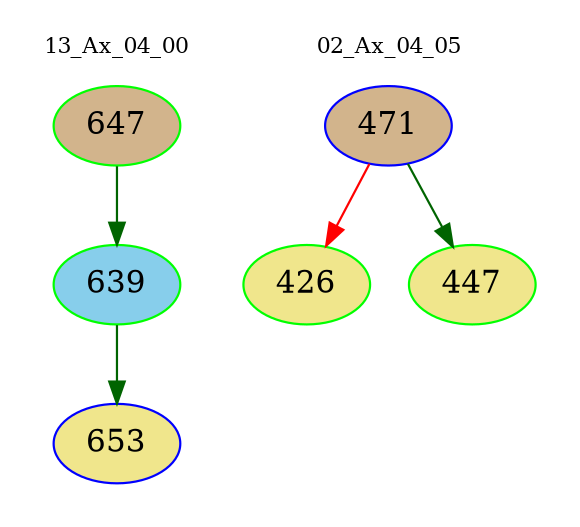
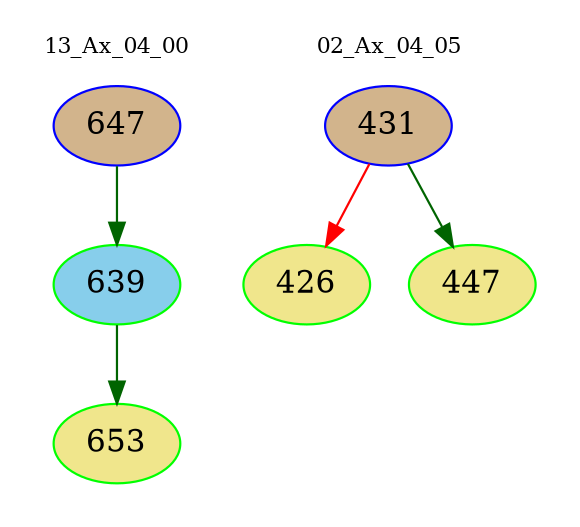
node "647": color green -> blue
node "471": label "471" -> "431"
node "653": color blue -> green
